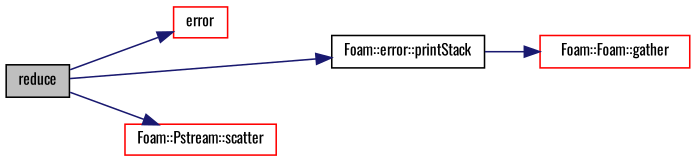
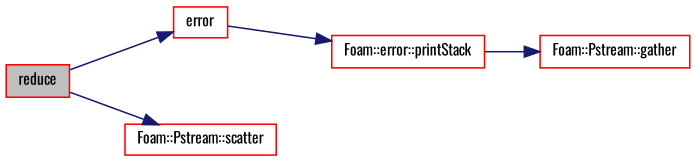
node "Foam::error::printStack": color black -> red
node "Foam::Foam::gather": label "Foam::Foam::gather" -> "Foam::Pstream::gather"
edge "reduce" -> "Foam::error::printStack": now "error" -> "Foam::error::printStack"
node "reduce": color black -> red
